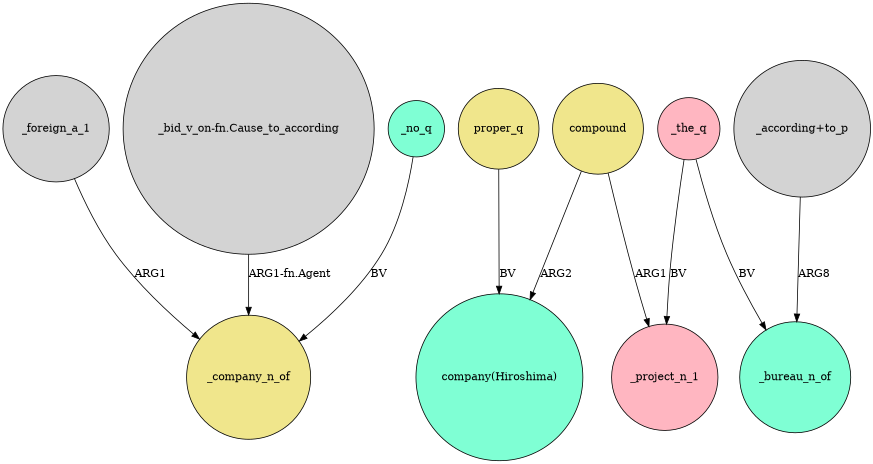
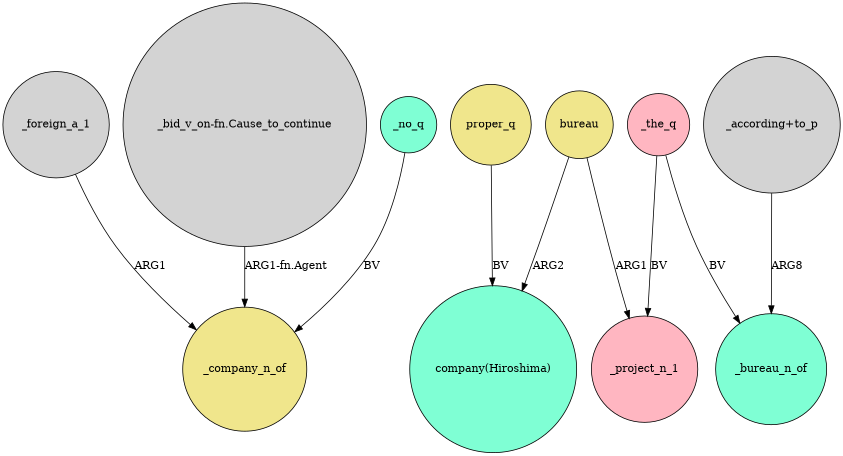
node "_bid_v_on-fn.Cause_to_according": label "_bid_v_on-fn.Cause_to_according" -> "_bid_v_on-fn.Cause_to_continue"
node "compound": label "compound" -> "bureau"
